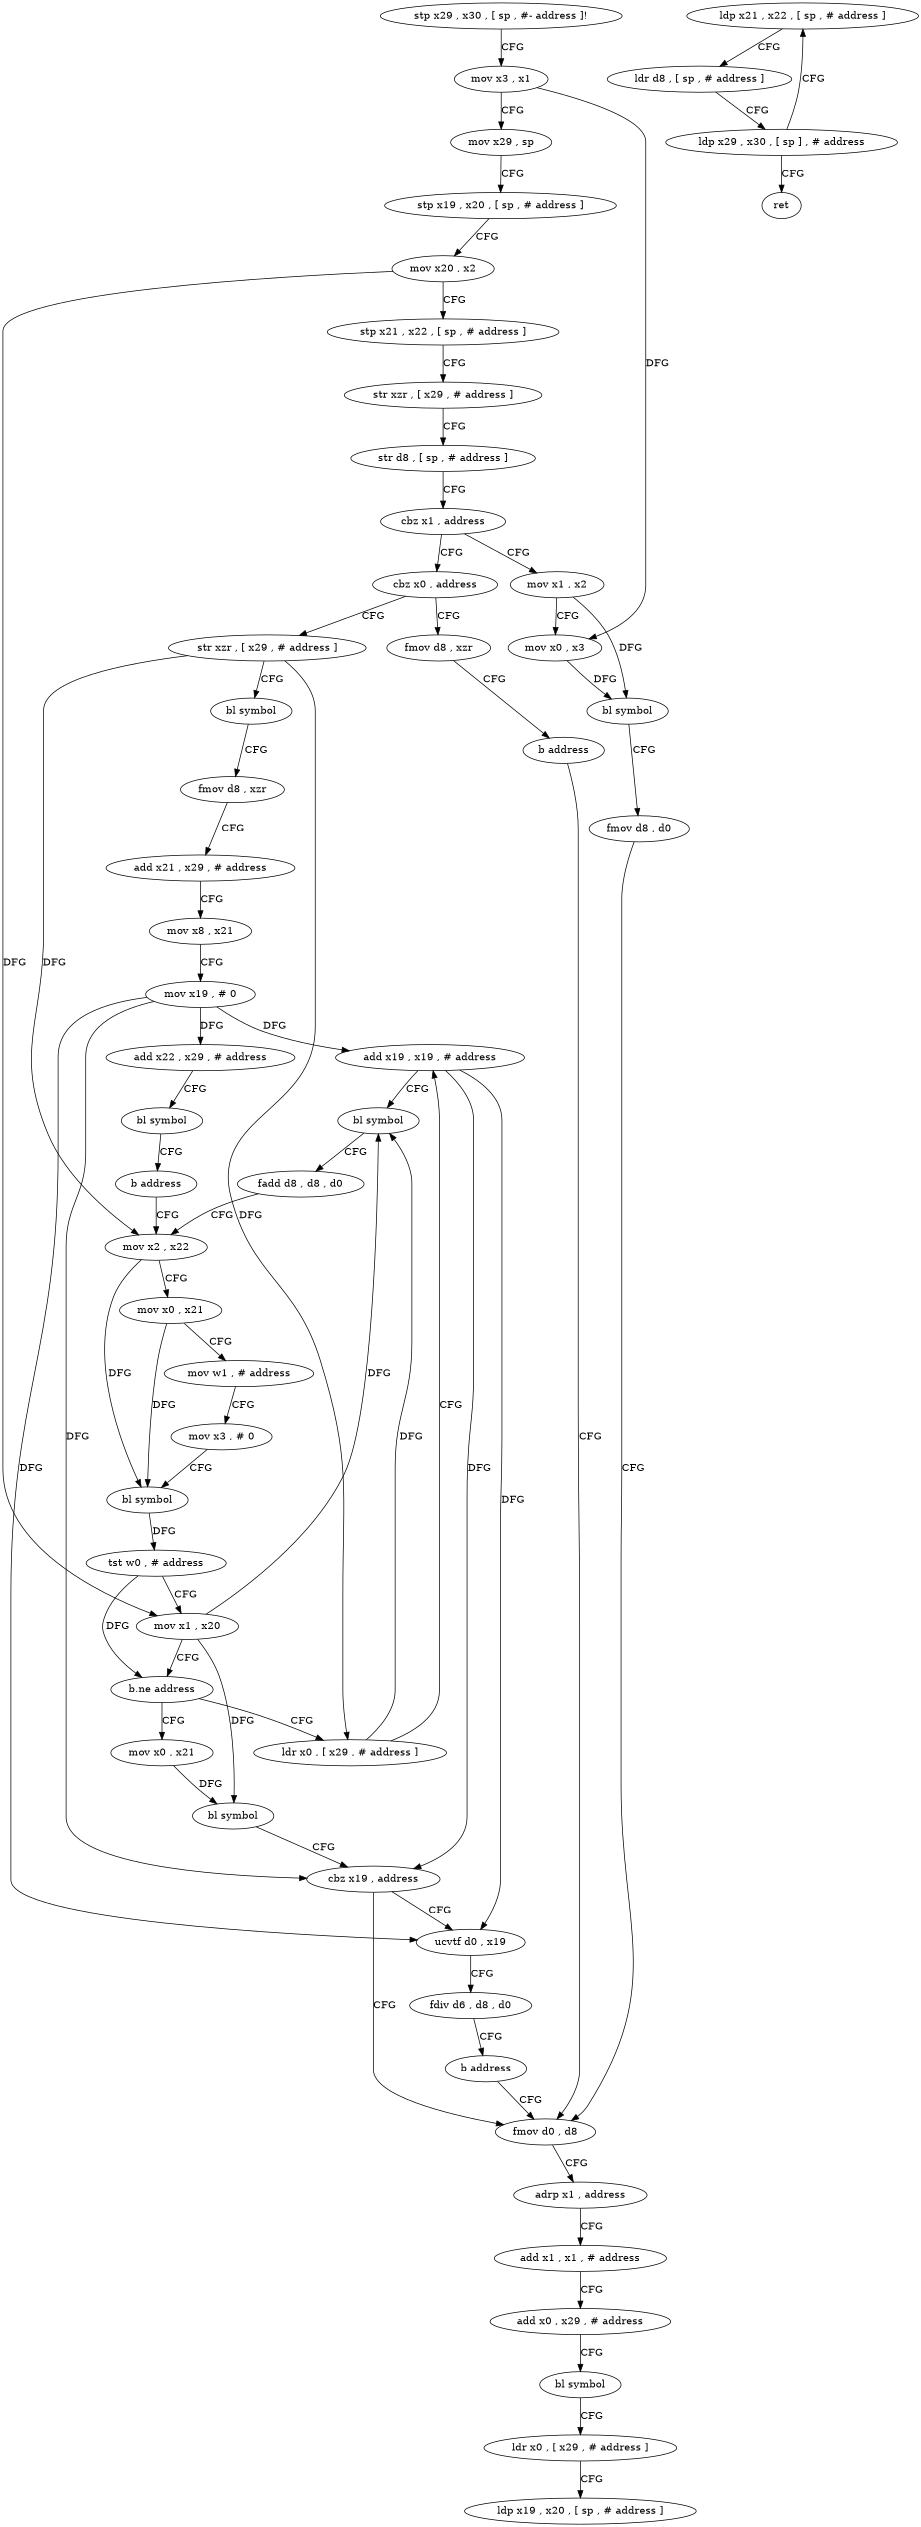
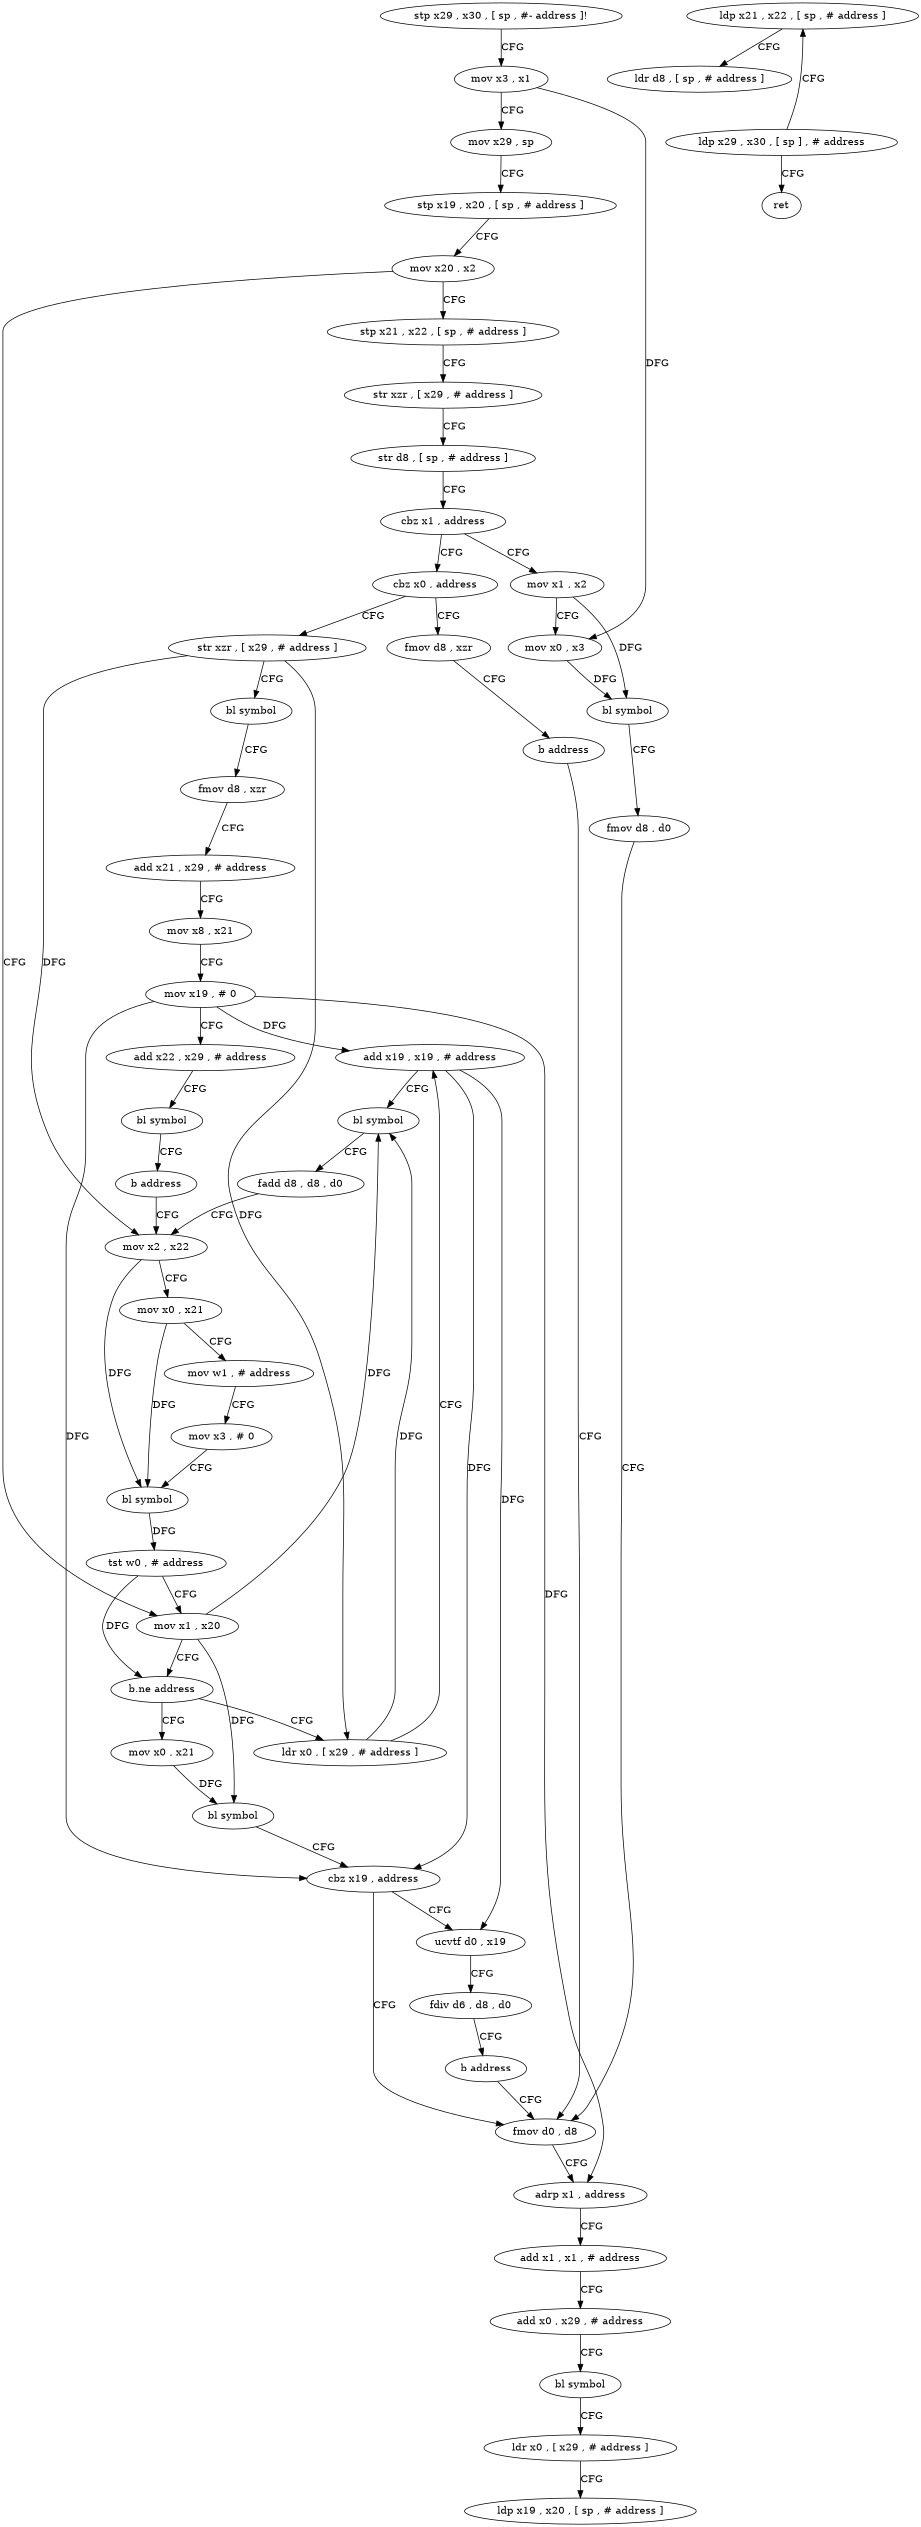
edge "ldr d8 , [ sp , # address ]" -> "ldp x29 , x30 , [ sp ] , # address": removed, label "CFG"
edge "mov x20 , x2" -> "mov x1 , x20": label "DFG" -> "CFG"
edge "mov x19 , # 0" -> "add x22 , x29 , # address": label "DFG" -> "CFG"
edge "mov x19 , # 0" -> "ucvtf d0 , x19": now "mov x19 , # 0" -> "adrp x1 , address"
